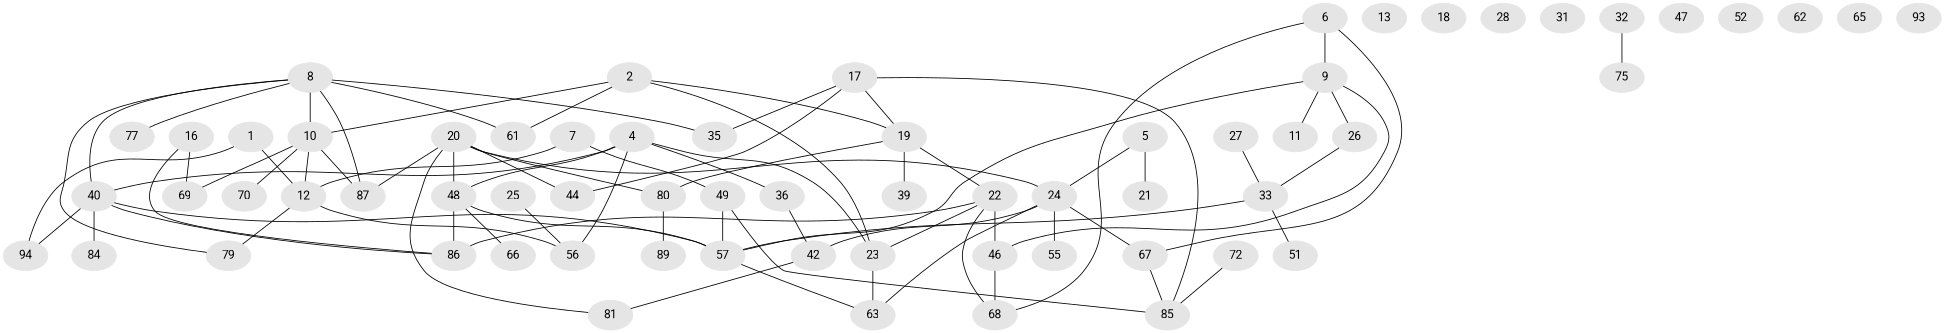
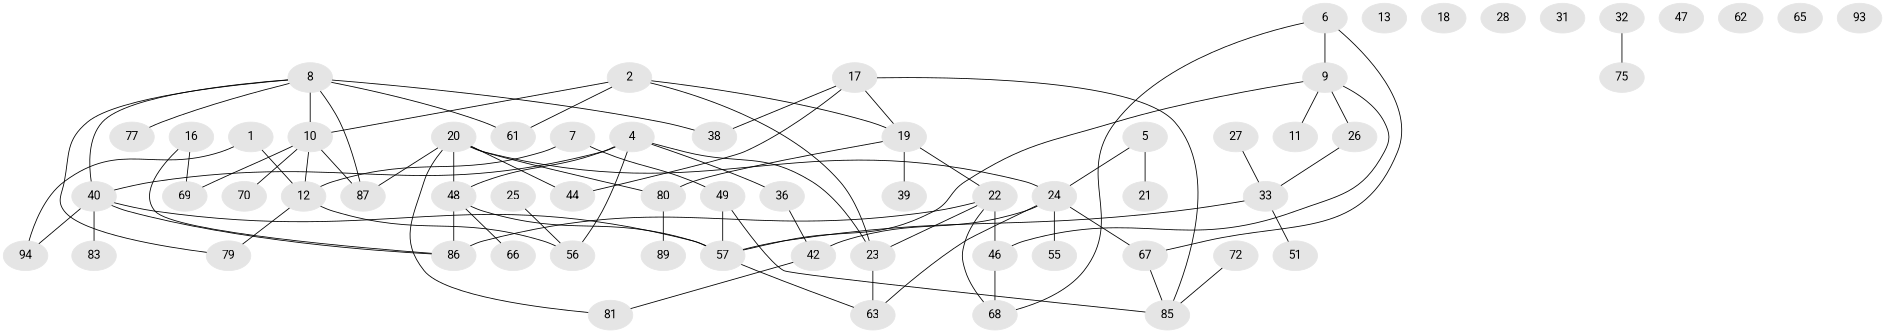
node "52": removed
node "35": label "35" -> "38"
node "84": label "84" -> "83"
